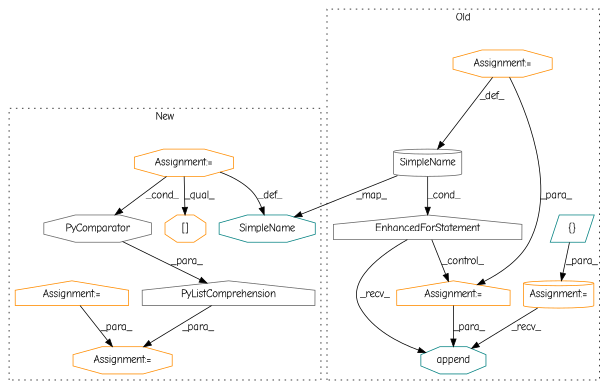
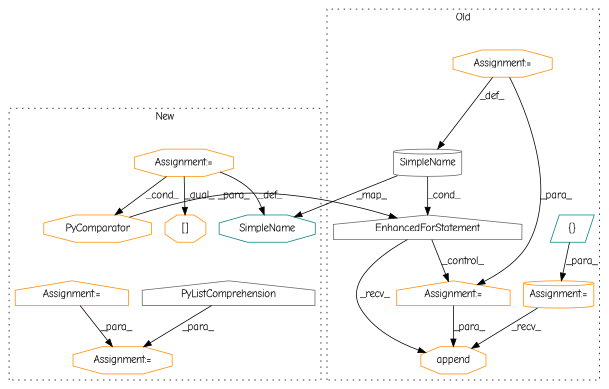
node "PyComparator": color gray40 -> darkorange
edge "PyComparator" -> "PyListComprehension": now "PyComparator" -> "EnhancedForStatement"
node "append": color teal -> darkorange
